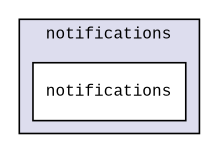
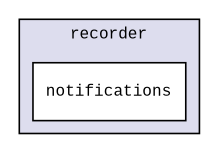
cluster "notifications": label "notifications" -> "recorder"
